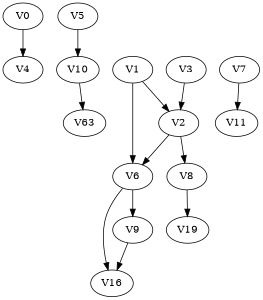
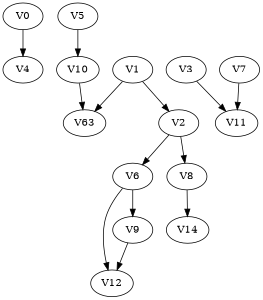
edge "V3" -> "V2": now "V3" -> "V11"
edge "V1" -> "V6": now "V1" -> "V63"
node "V19": label "V19" -> "V14"
node "V16": label "V16" -> "V12"
